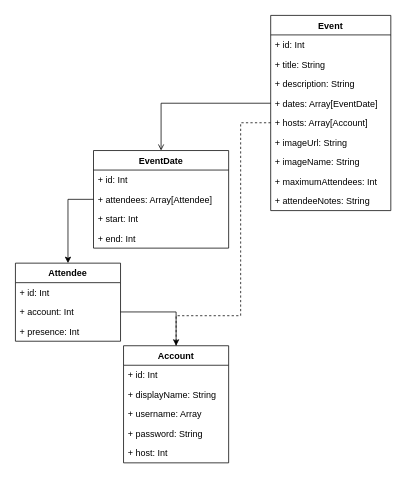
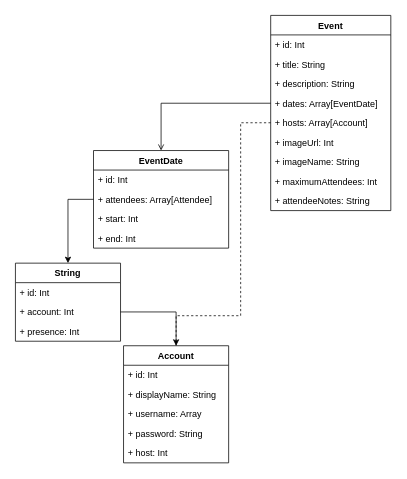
node "+ imageUrl: String": label "+ imageUrl: String" -> "+ imageUrl: Int"
node "Attendee": label "Attendee" -> "String"
